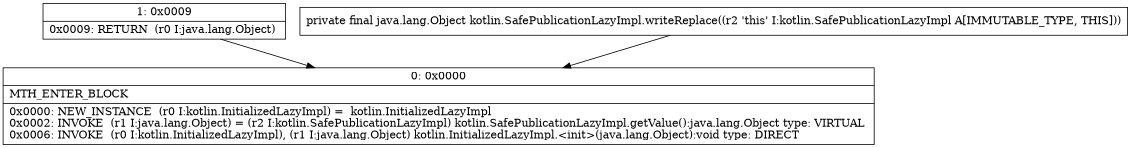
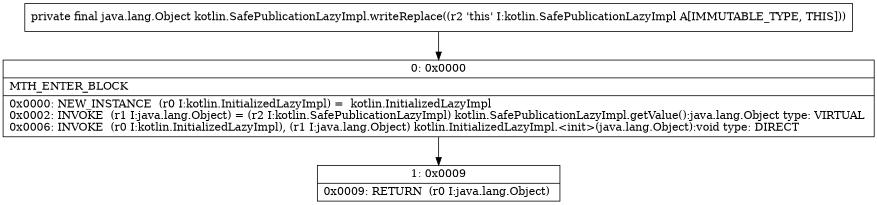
edge "1: 0x0009" -> "0: 0x0000": reversed
